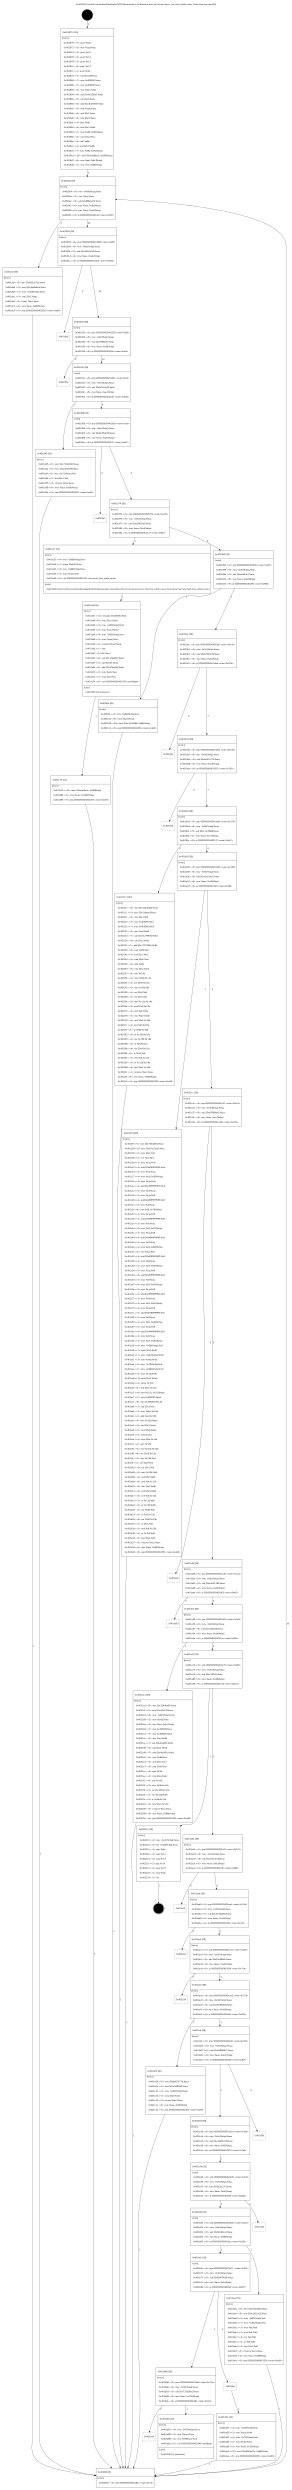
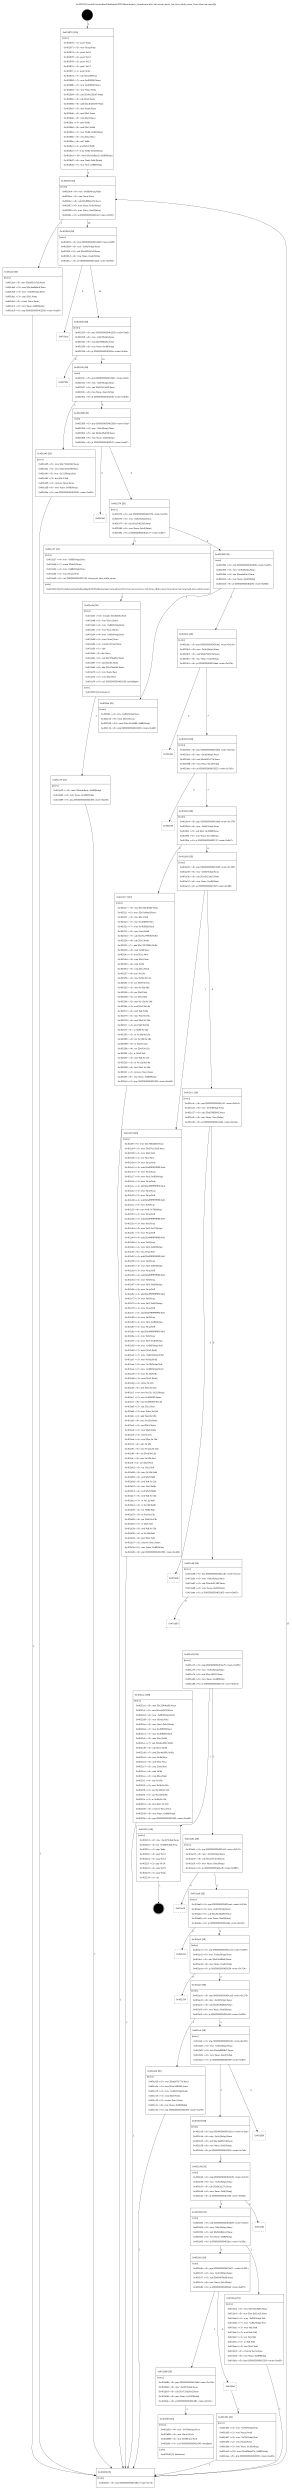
edge "0x4020fe [25]" -> "0x402300 [5]": removed, label "1"
node "0x401a54 [28]": removed
node "0x401ba4": removed
